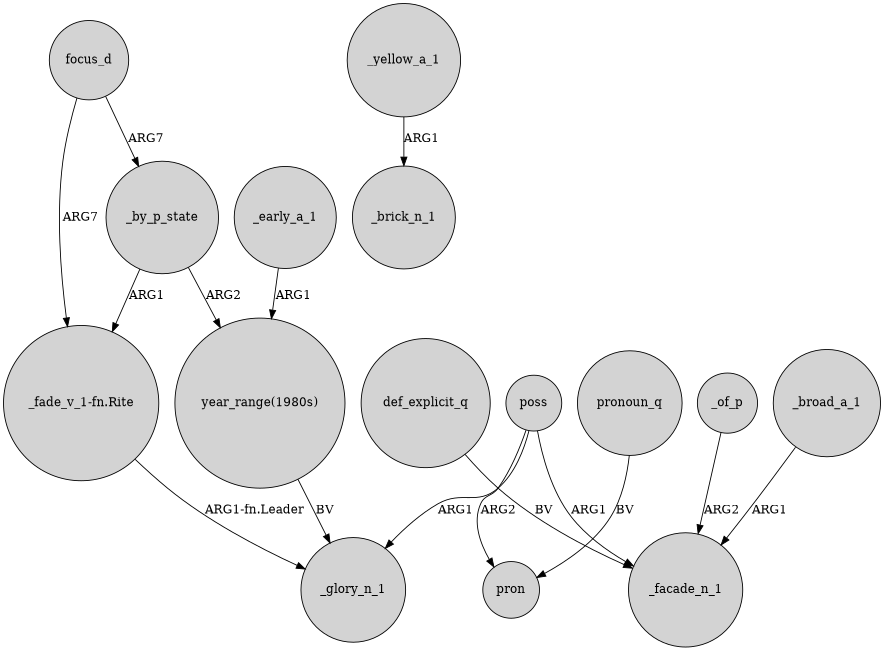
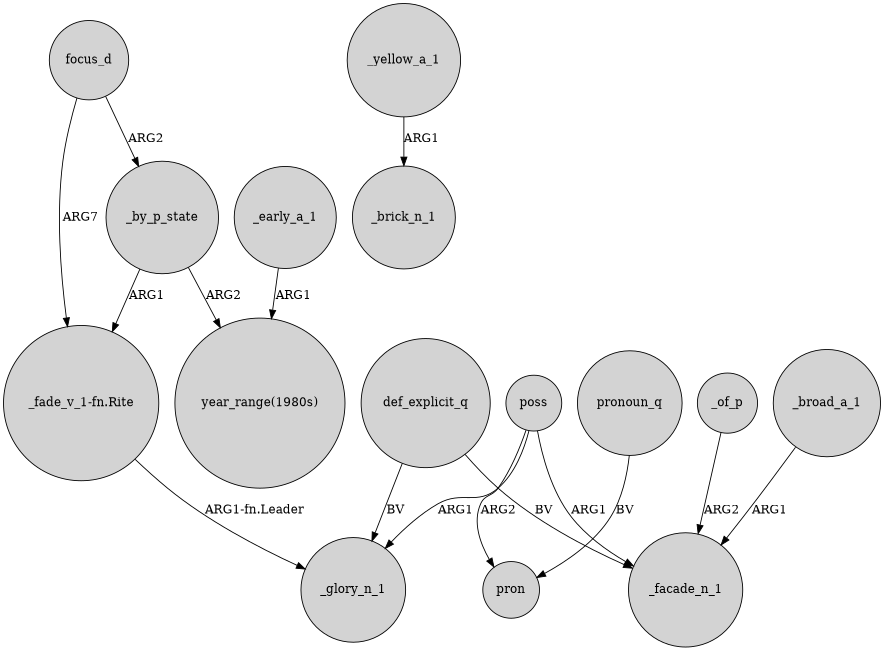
edge "focus_d" -> "_by_p_state": label "ARG7" -> "ARG2"
edge "year_range(1980s)" -> "_glory_n_1": now "def_explicit_q" -> "_glory_n_1"
